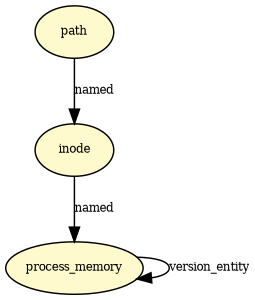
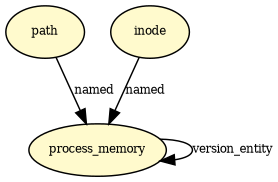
edge "path" -> "inode": now "path" -> "process_memory"
